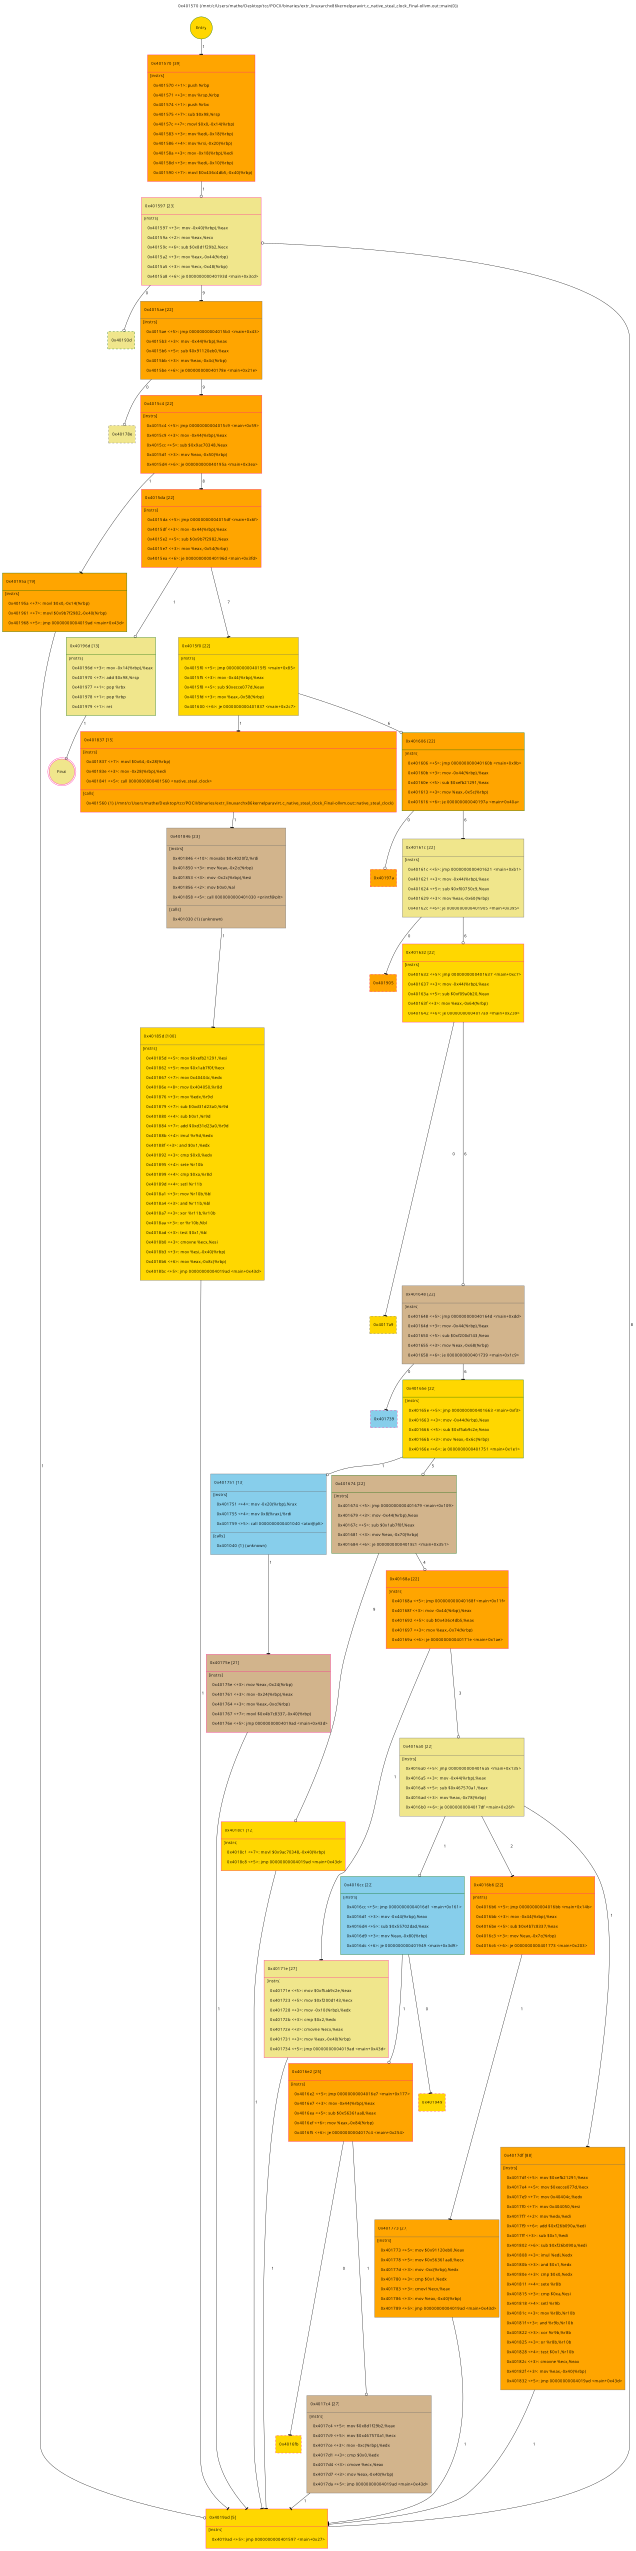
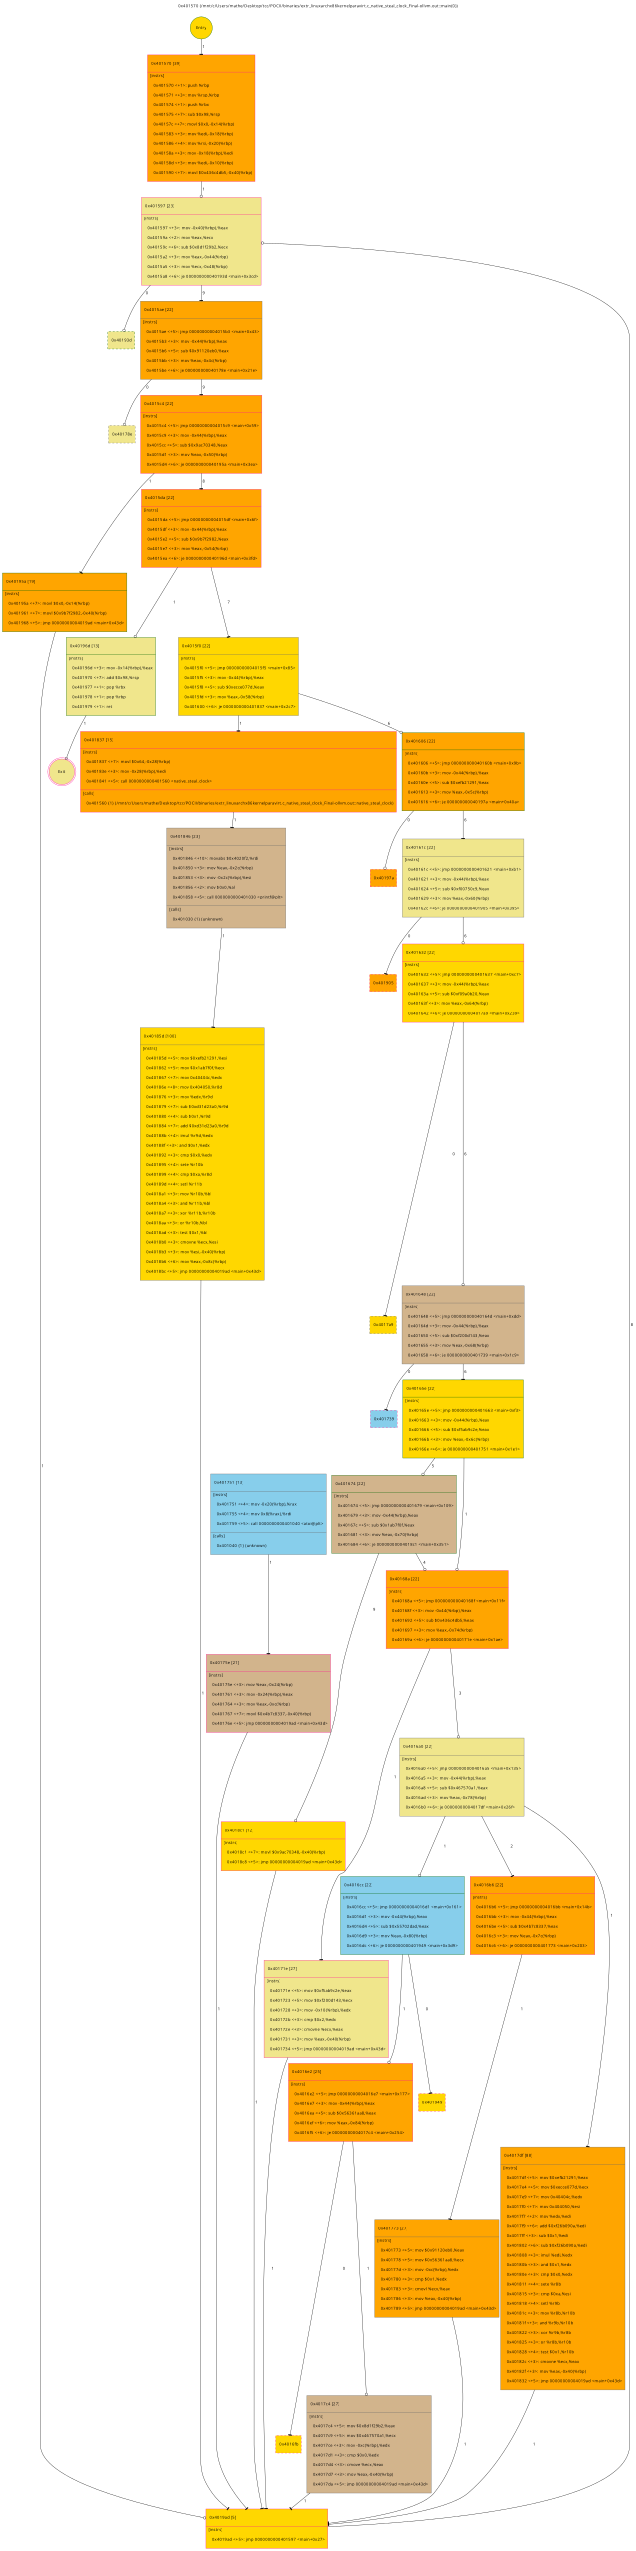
node "Final": label "Final" -> "Exit"
edge "0x40165e [22]" -> "0x401751 [13]": now "0x40165e [22]" -> "0x40168a [22]"
